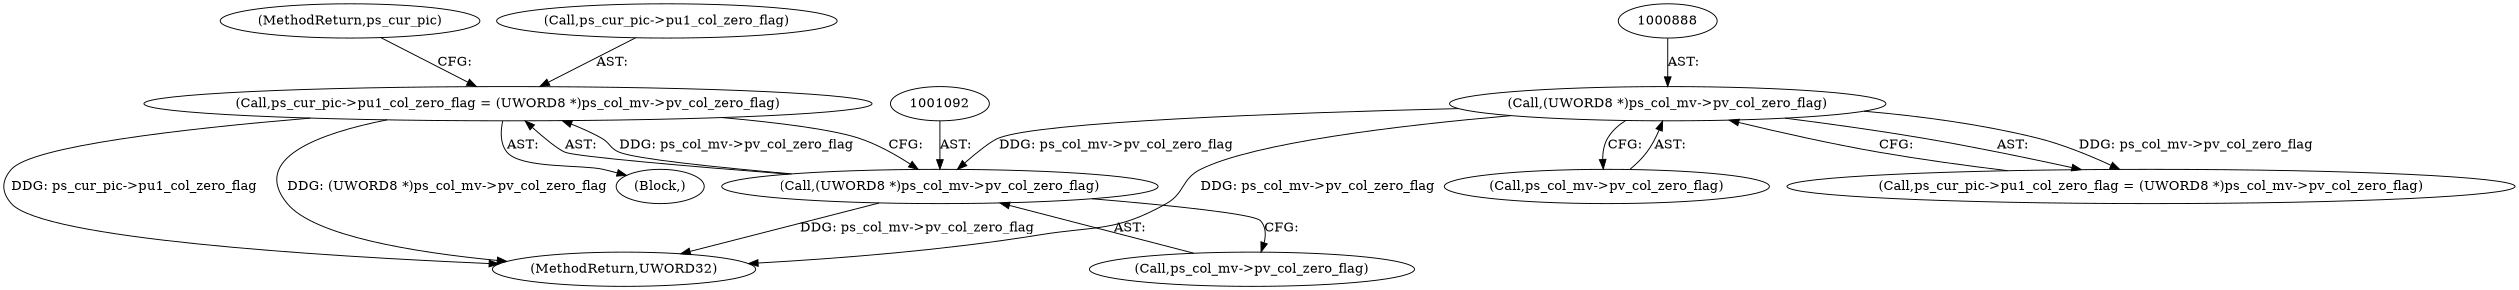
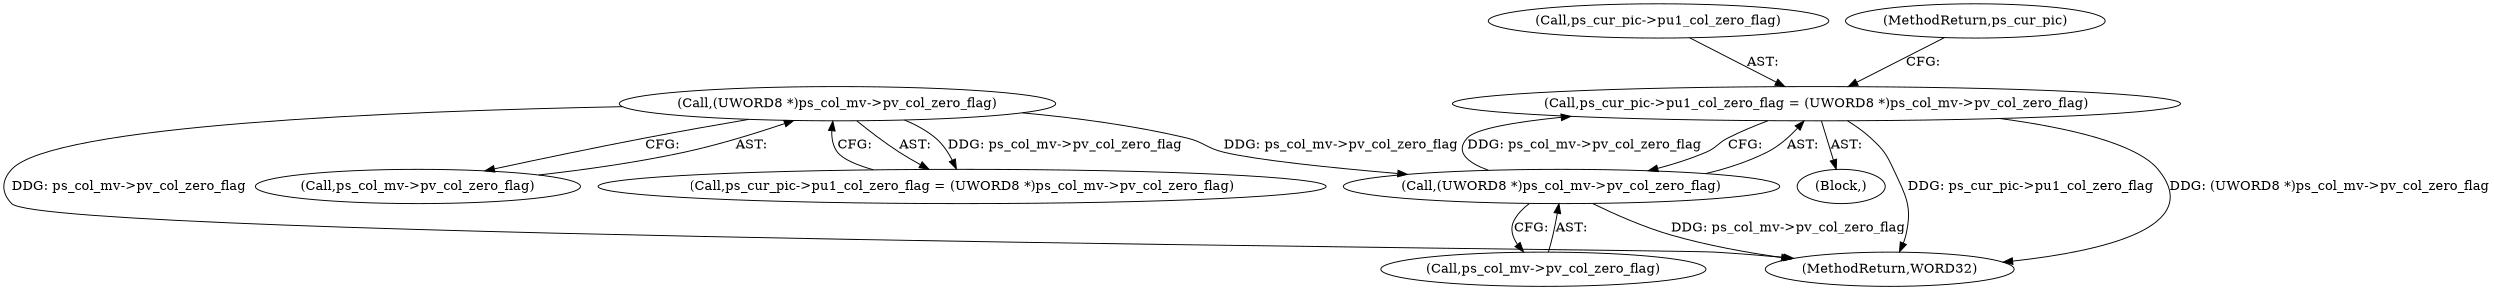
node "1000888": removed
node "1001092": removed
node "(MethodReturn,UWORD32)": label "(MethodReturn,UWORD32)" -> "(MethodReturn,WORD32)"
